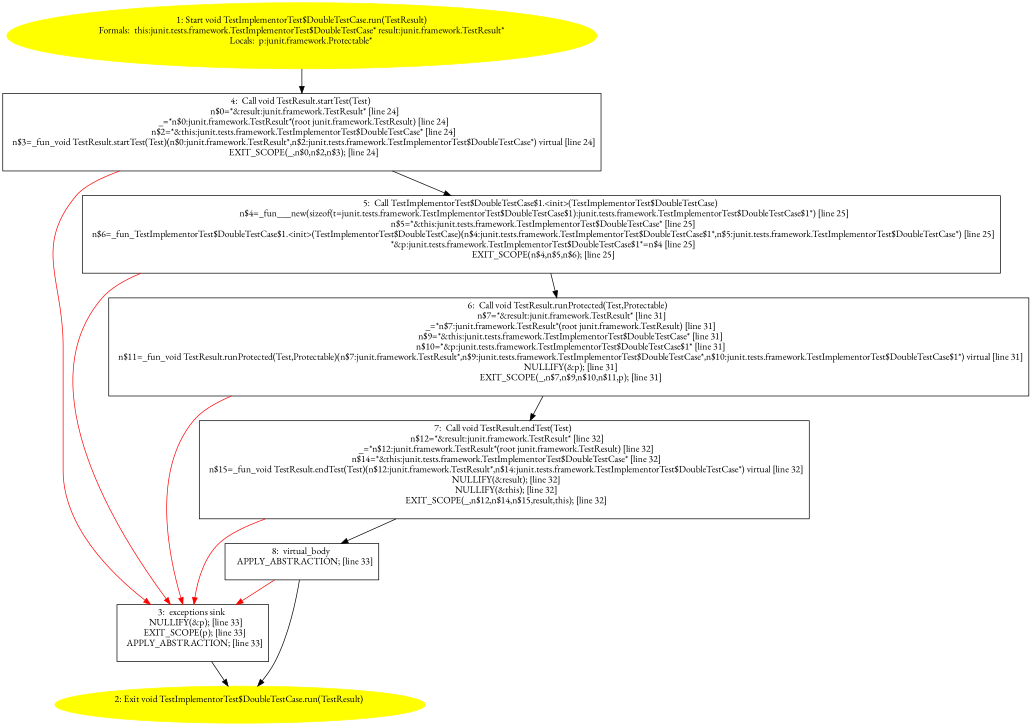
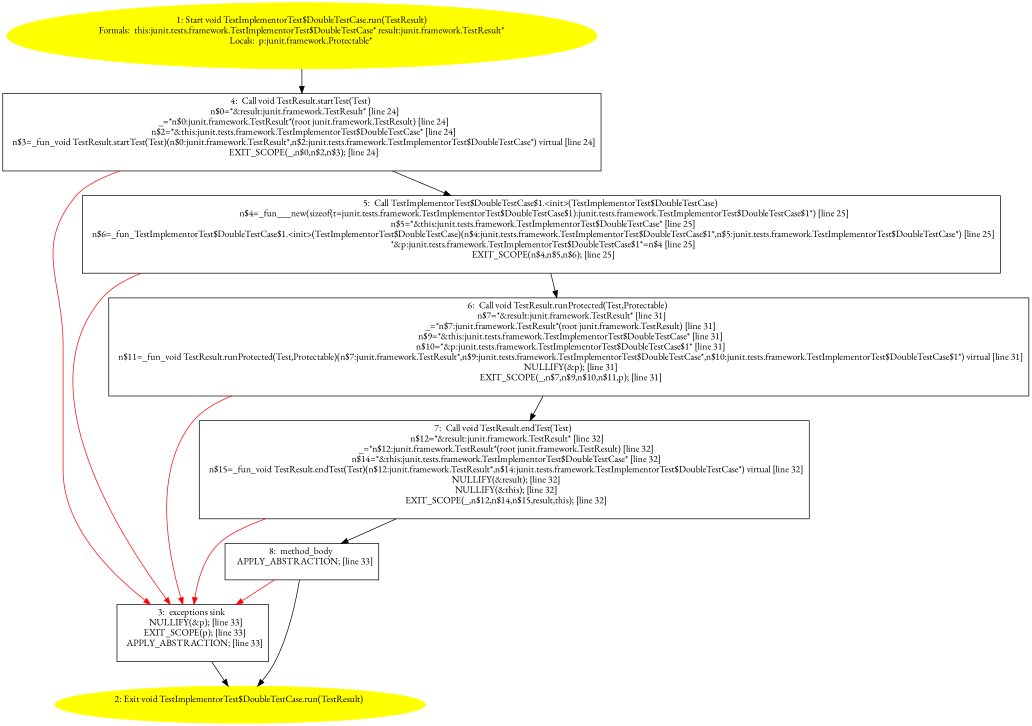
node "8:  virtual_body APPLY_ABSTRACTION; [line 33]": label "8:  virtual_body APPLY_ABSTRACTION; [line 33]" -> "8:  method_body APPLY_ABSTRACTION; [line 33]"
